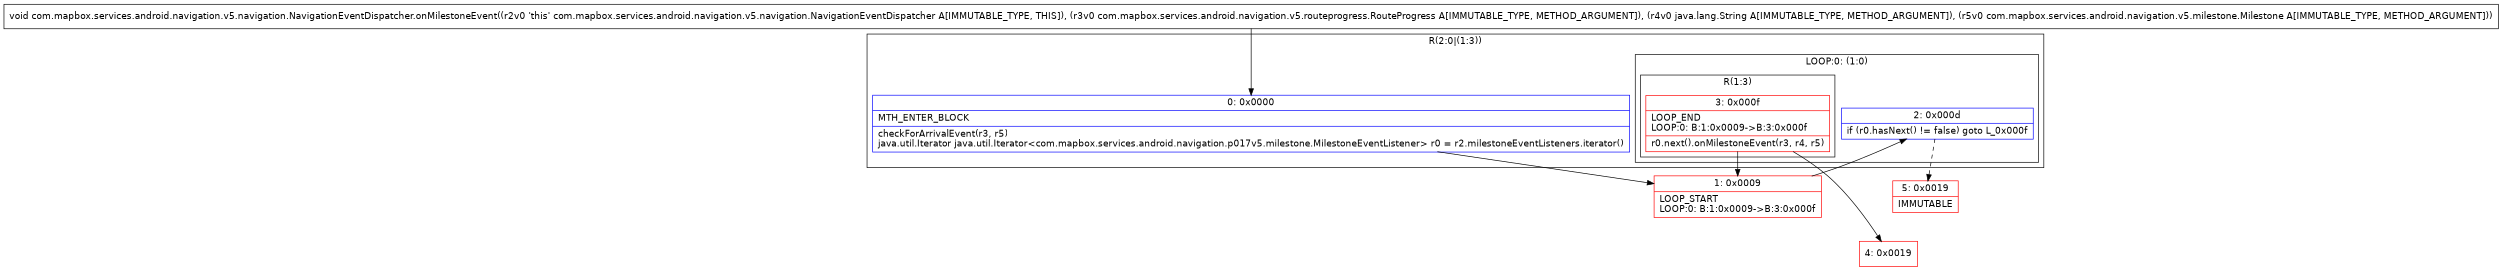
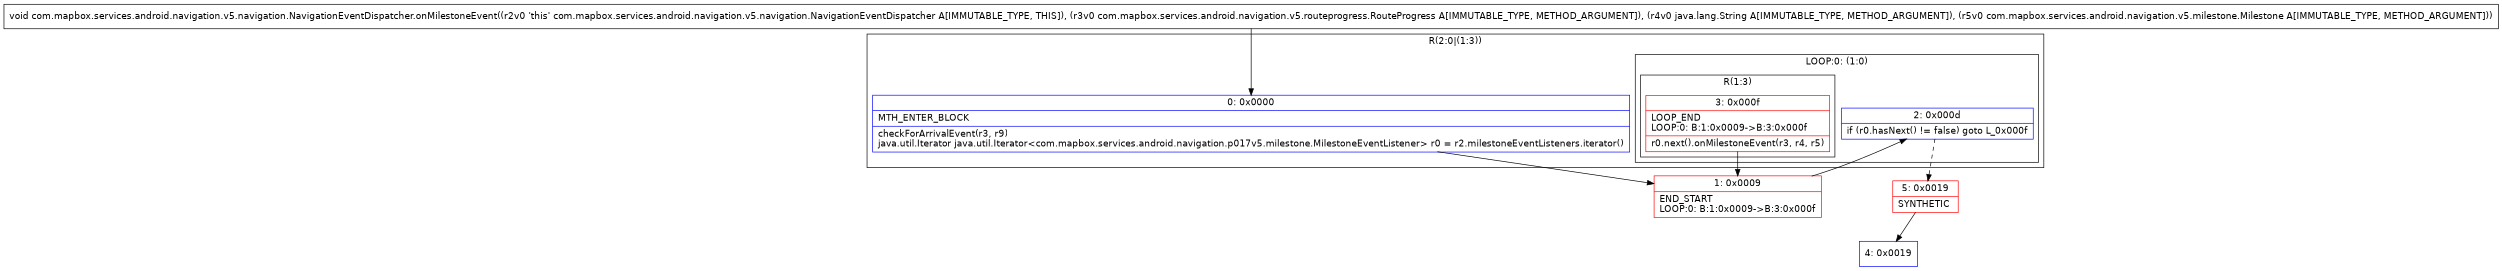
node "0: 0x0000": text "checkForArrivalEvent(r3, r5)" -> "checkForArrivalEvent(r3, r9)"
edge "3: 0x000f" -> "4: 0x0019": now "5: 0x0019" -> "4: 0x0019"
node "1: 0x0009": text "LOOP_START" -> "END_START"
node "5: 0x0019": text "IMMUTABLE" -> "SYNTHETIC"
node "4: 0x0019": color red -> blue
